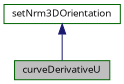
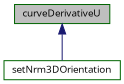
edge "curveDerivativeU" -> "setNrm3DOrientation": reversed
